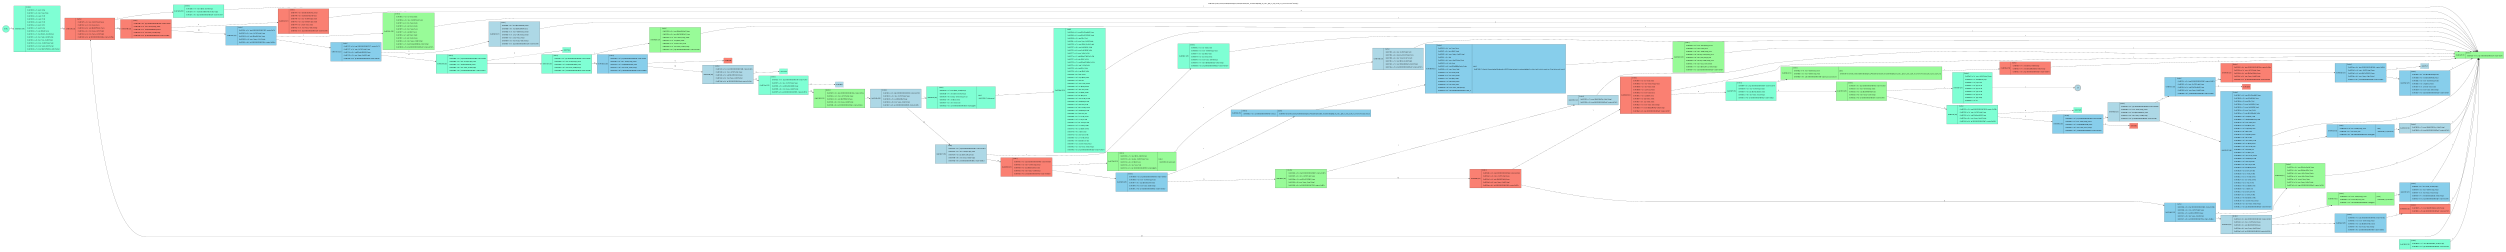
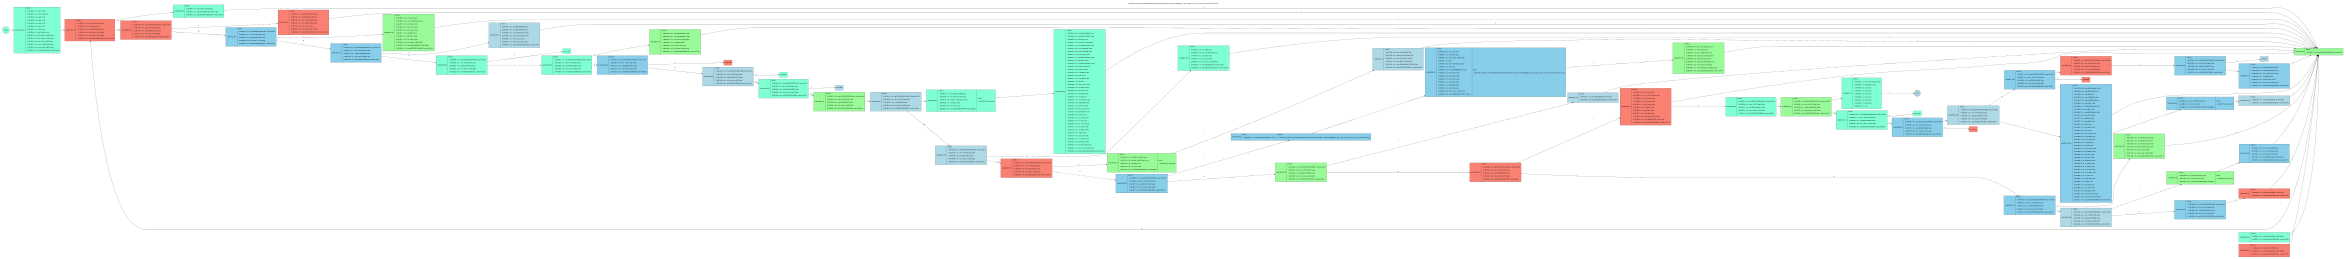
node "0x4018b2 [12]": removed
